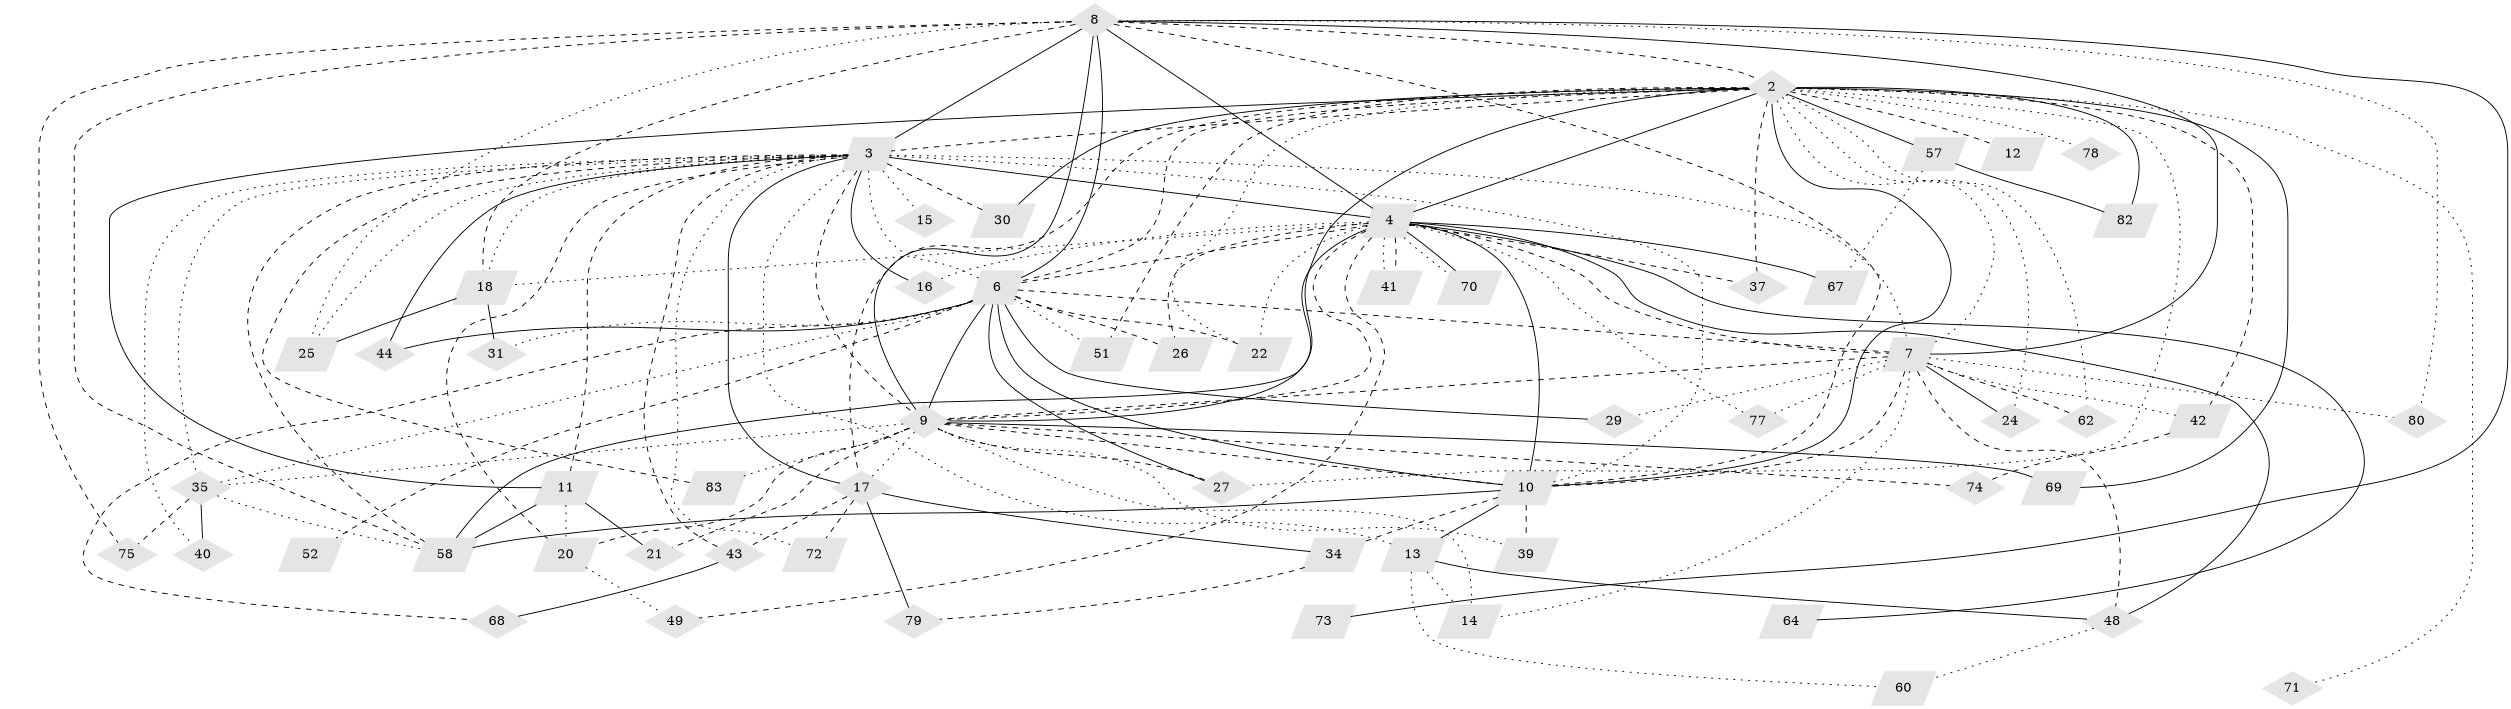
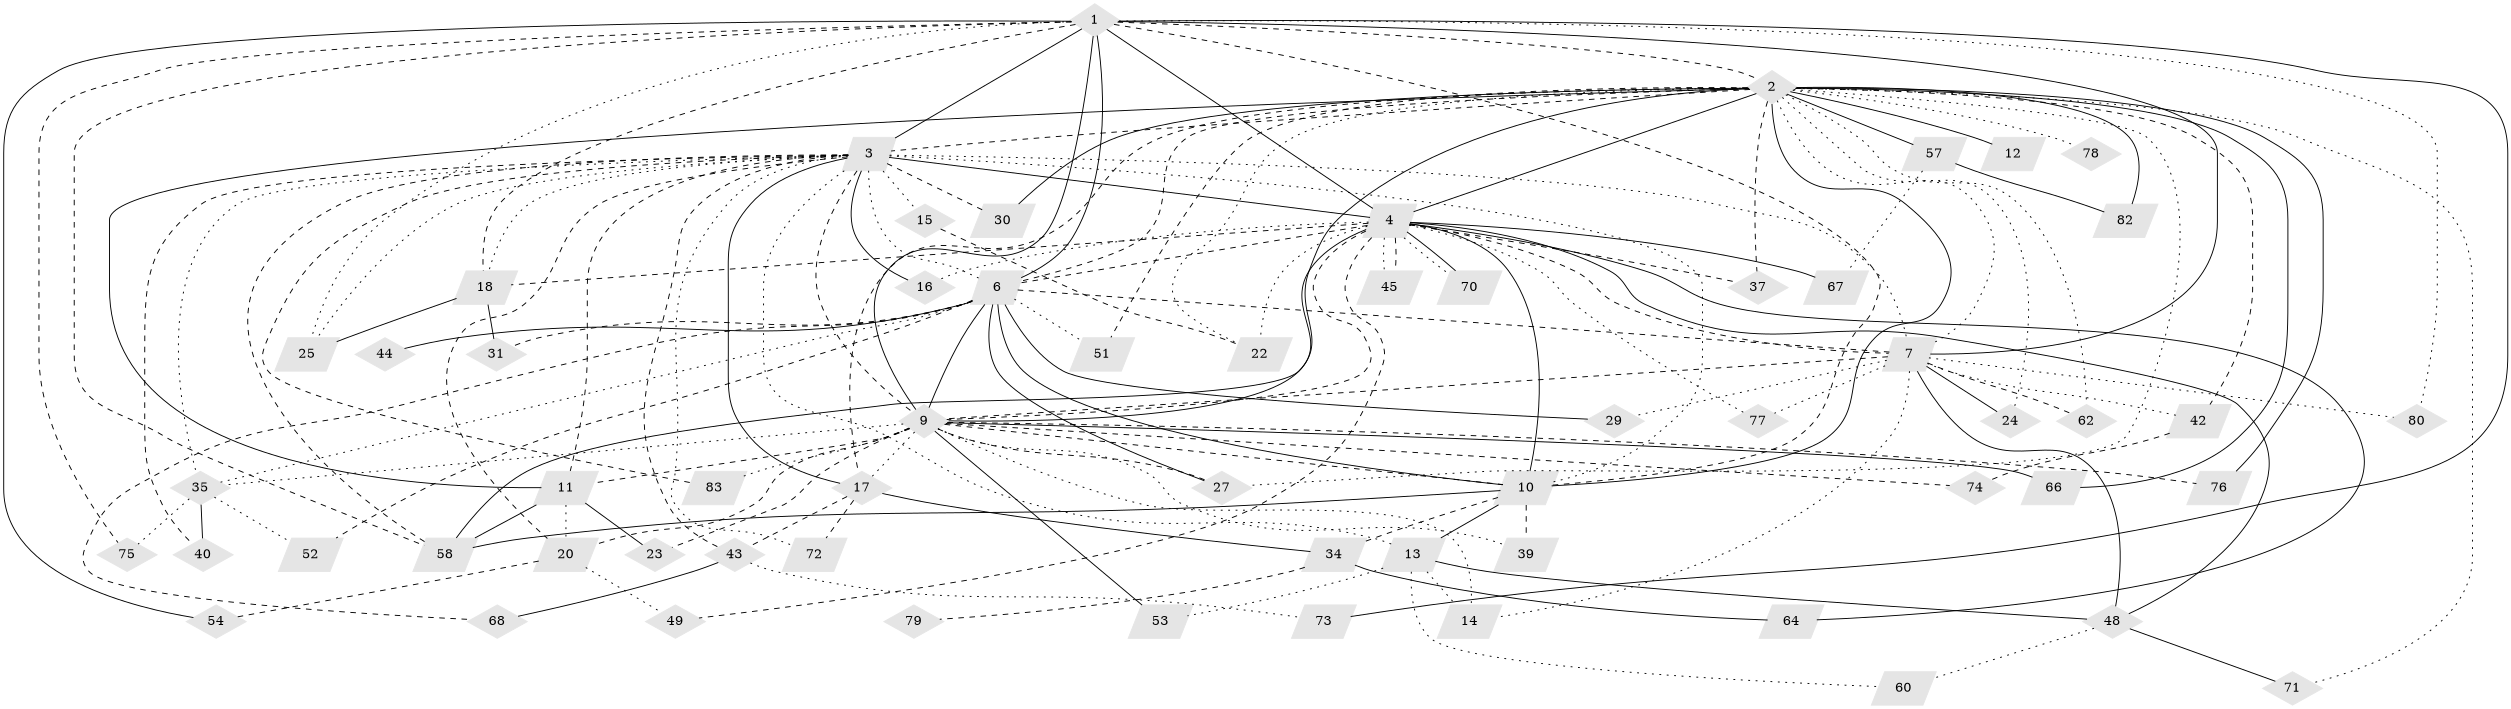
node "8": label "8" -> "1"
edge "2" -- "12": style dashed -> solid
edge "3" -- "40": style dotted -> dashed
edge "3" -- "44": removed
edge "4" -- "18": style dotted -> dashed
node "41": label "41" -> "45"
edge "6" -- "22": now "15" -- "22"
edge "6" -- "31": style dotted -> dashed
node "26": removed
edge "7" -- "48": style dashed -> solid
edge "9" -- "11": added
edge "7" -- "10": removed
node "69": label "69" -> "66"
node "76": added
edge "35" -- "75": style dashed -> dotted
edge "35" -- "58": now "35" -- "52"
node "21": label "21" -> "23"
edge "17" -- "79": removed
edge "43" -- "73": added
edge "34" -- "64": added
node "54": added
node "53": added
edge "48" -- "71": added
